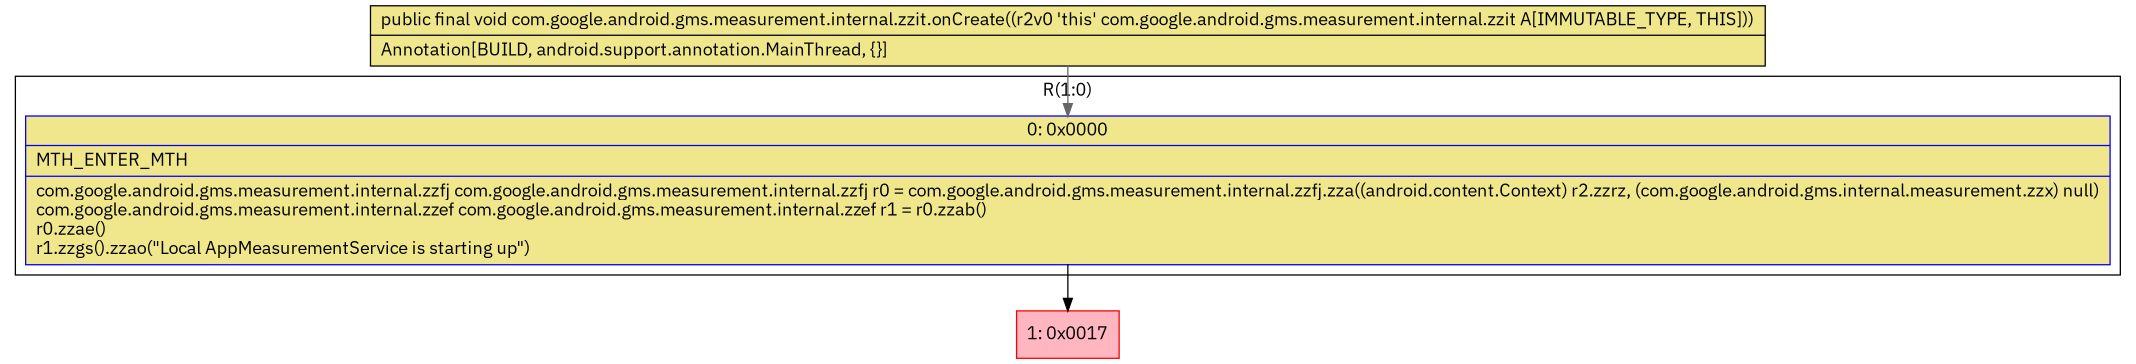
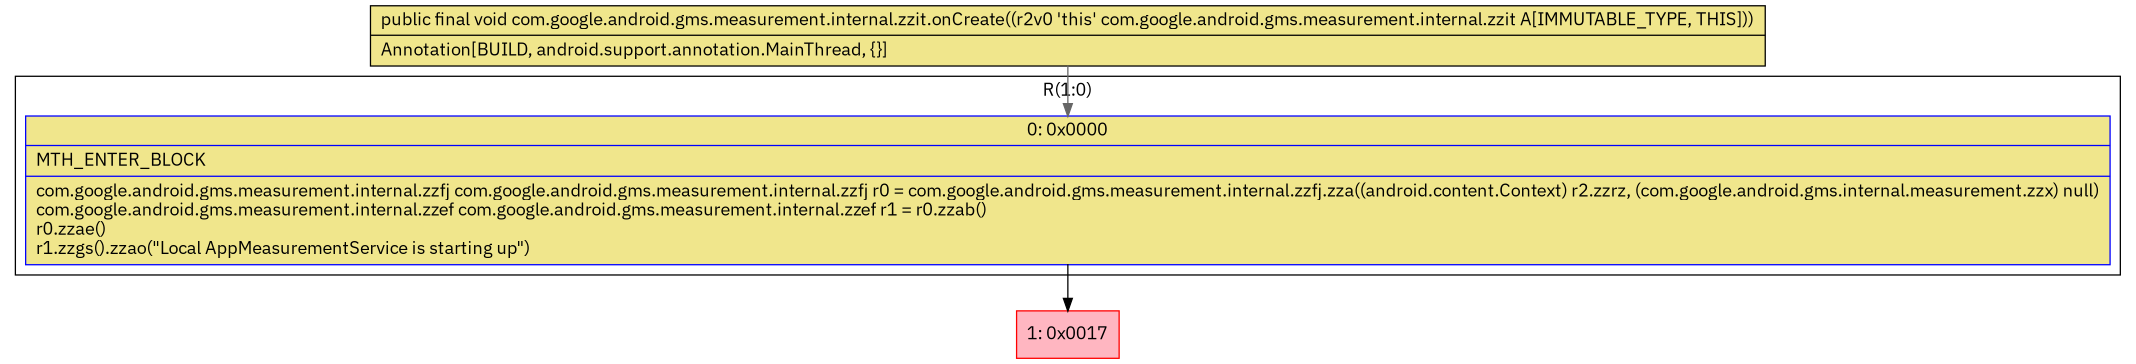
node "0: 0x0000": text "MTH_ENTER_MTH" -> "MTH_ENTER_BLOCK"
